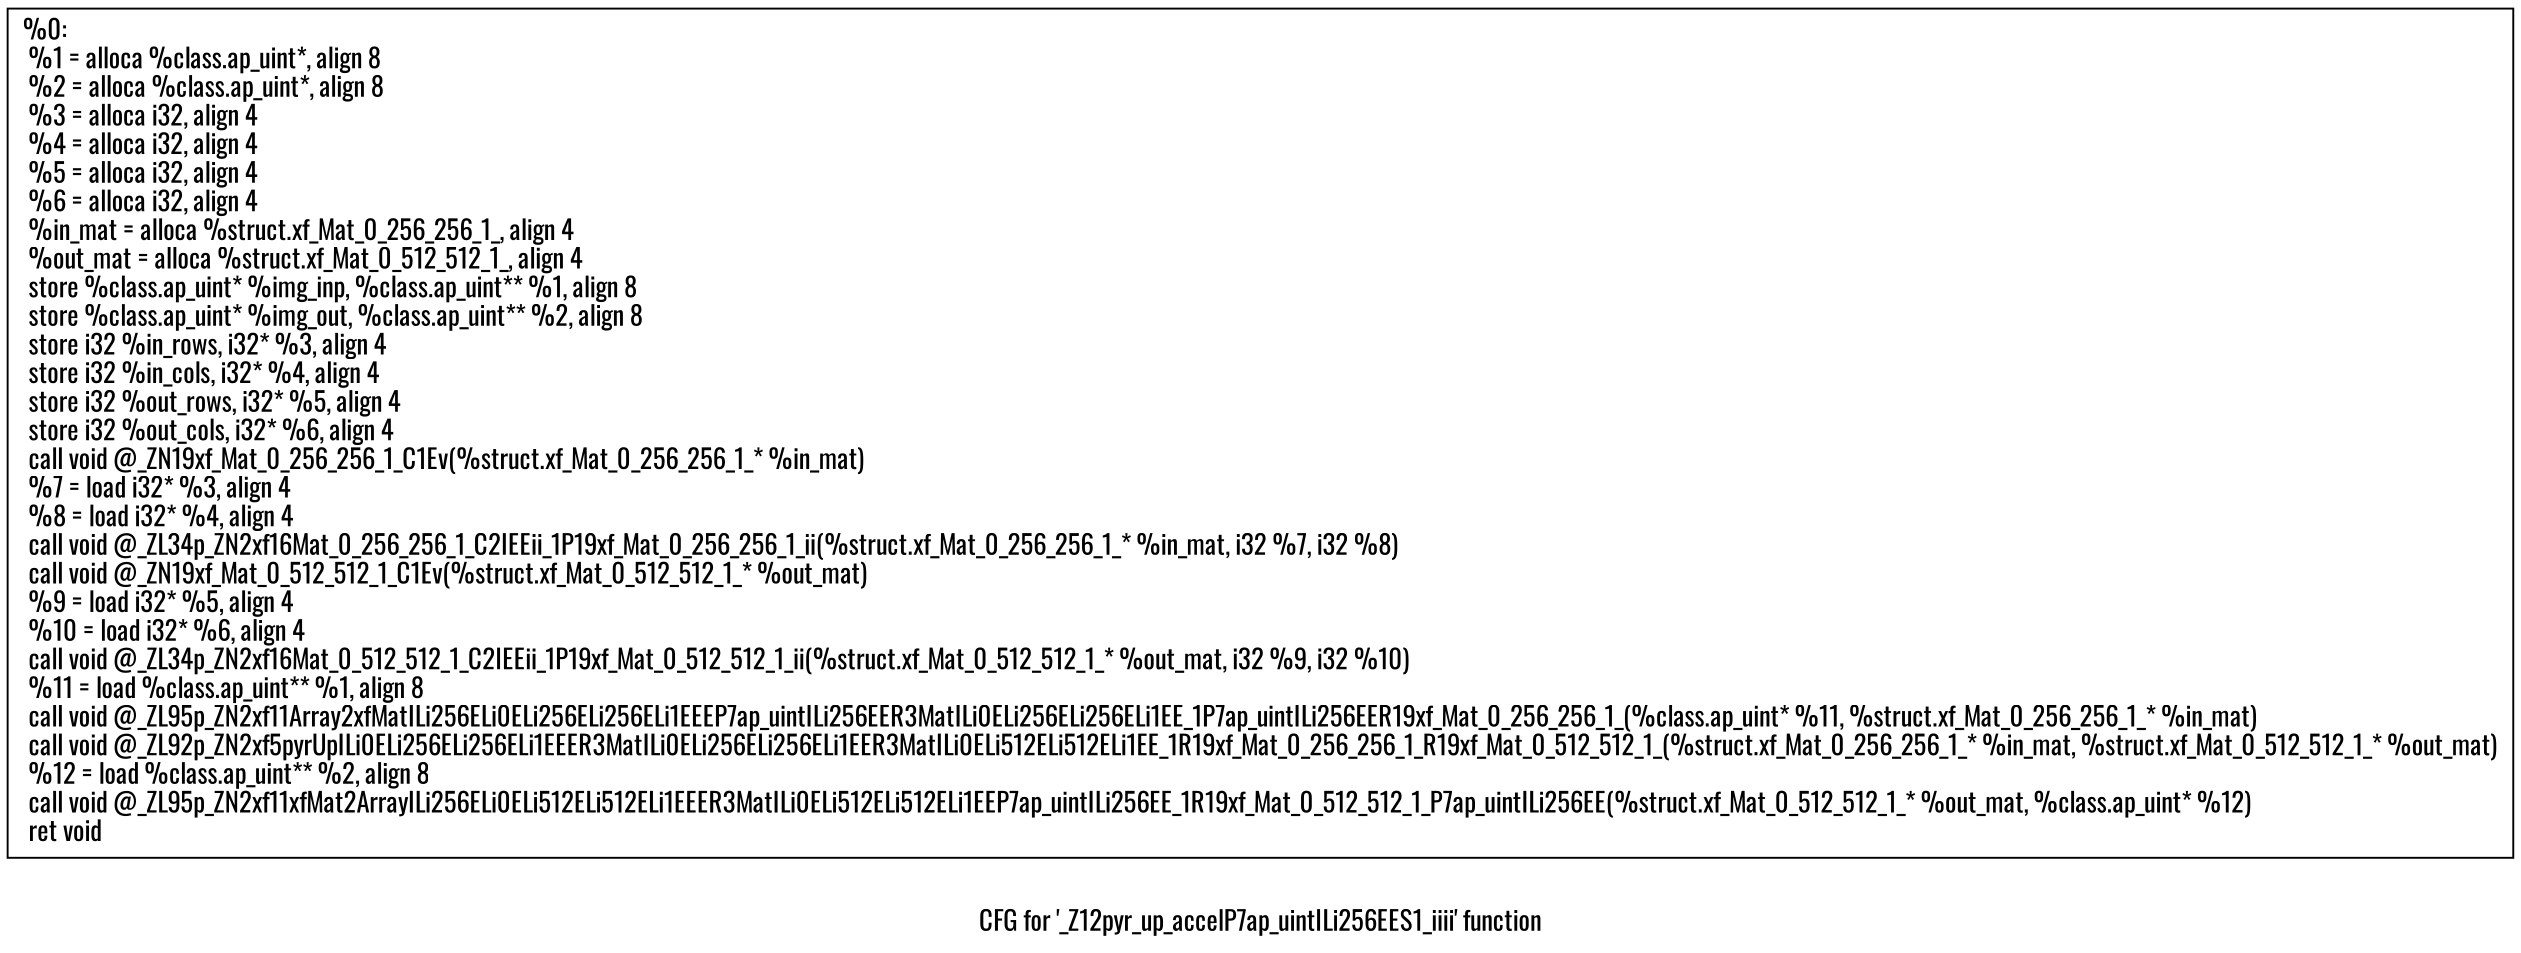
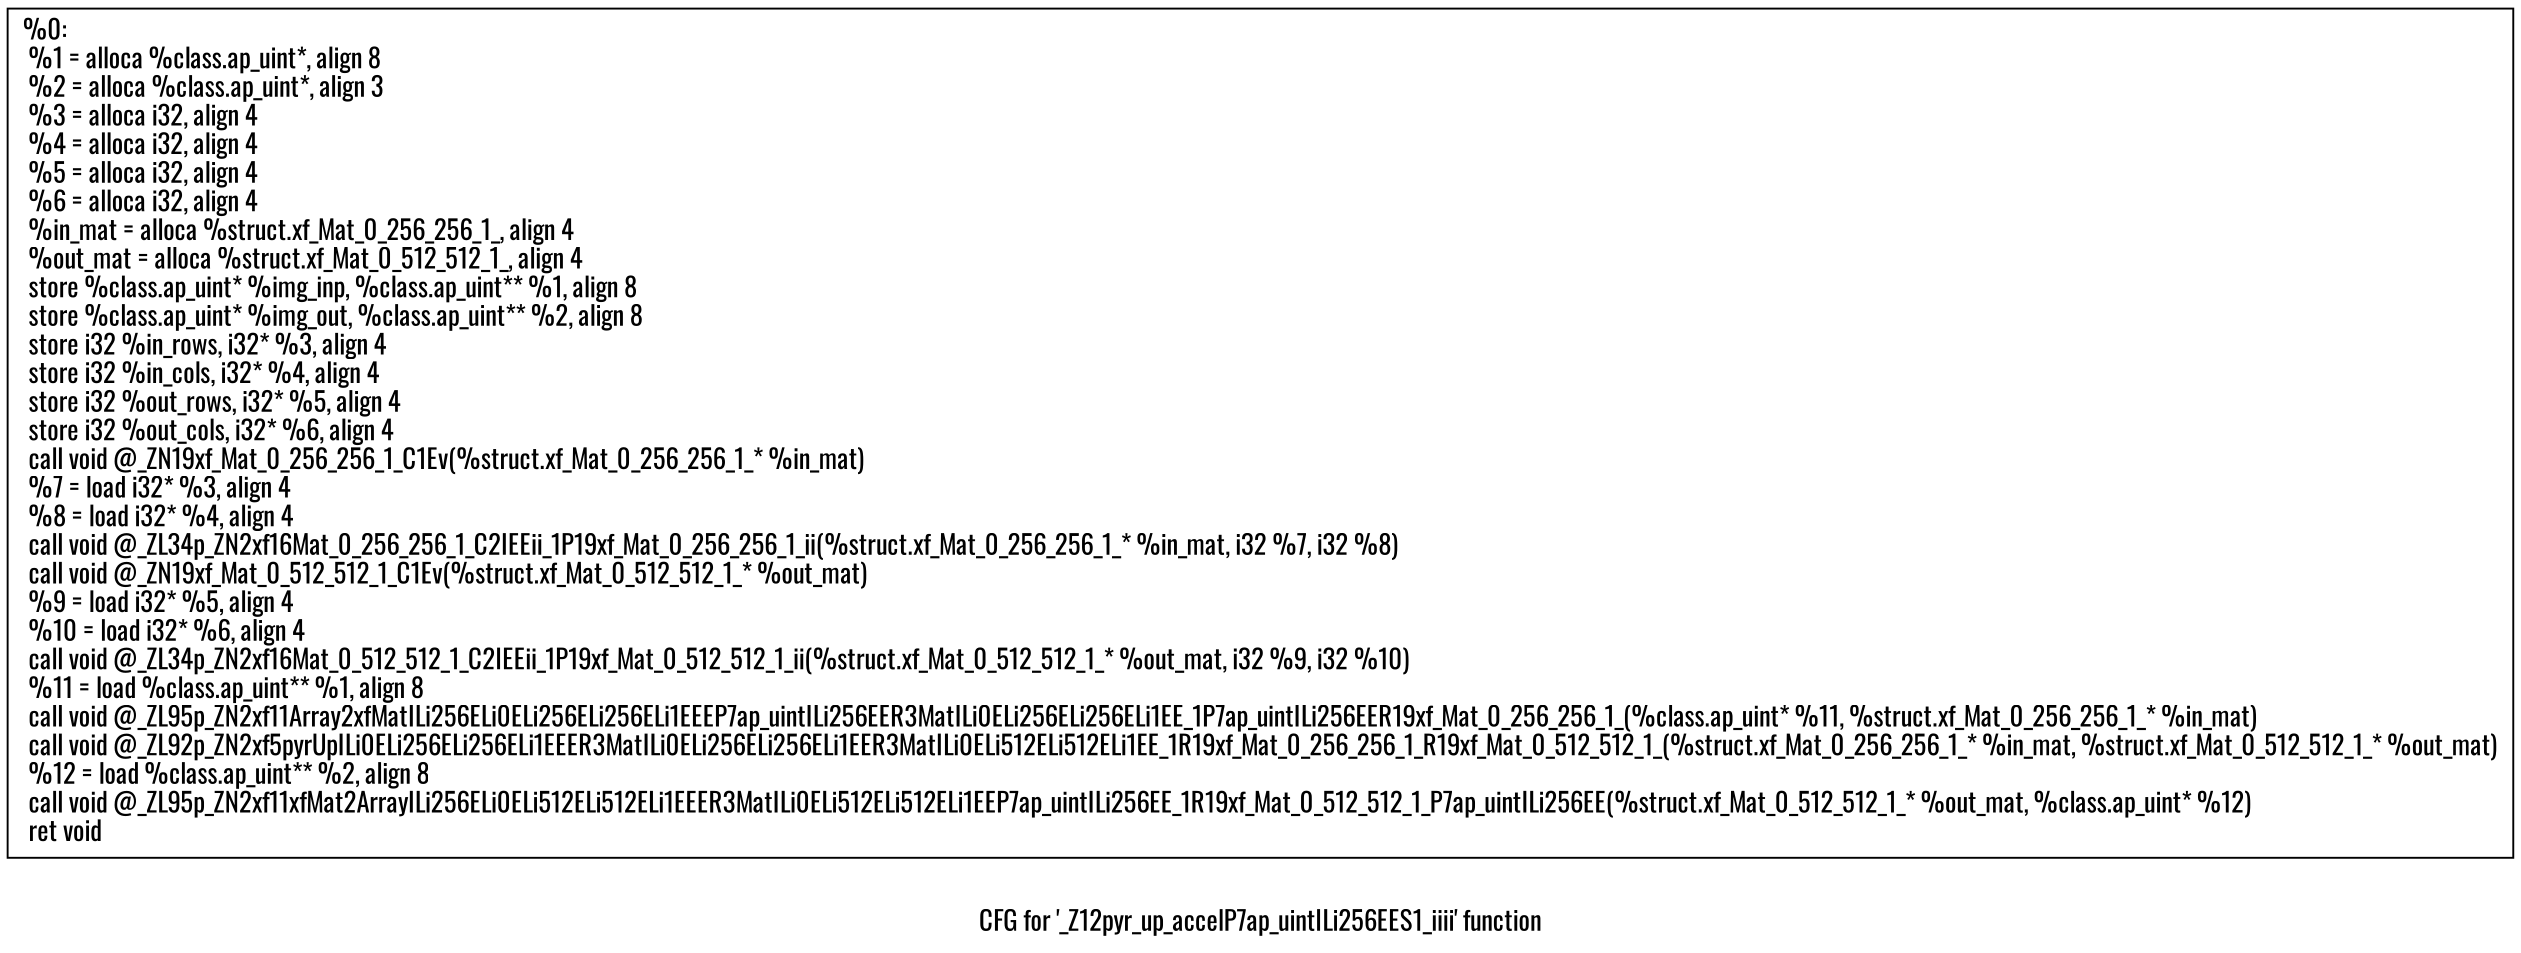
node "%0:": text "%2 = alloca %class.ap_uint*, align 8" -> "%2 = alloca %class.ap_uint*, align 3"
